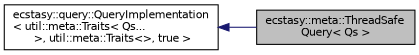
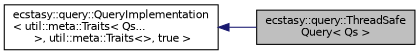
node "ecstasy::meta::ThreadSafe Query< Qs >": label "ecstasy::meta::ThreadSafe Query< Qs >" -> "ecstasy::query::ThreadSafe Query< Qs >"
